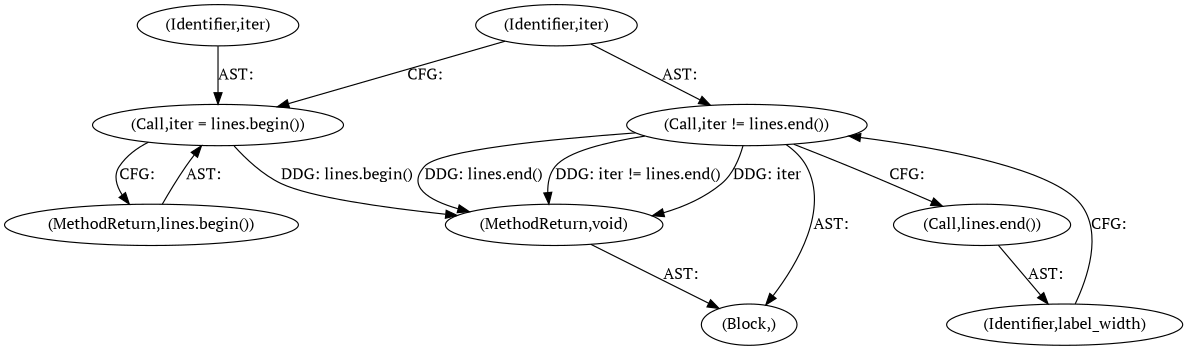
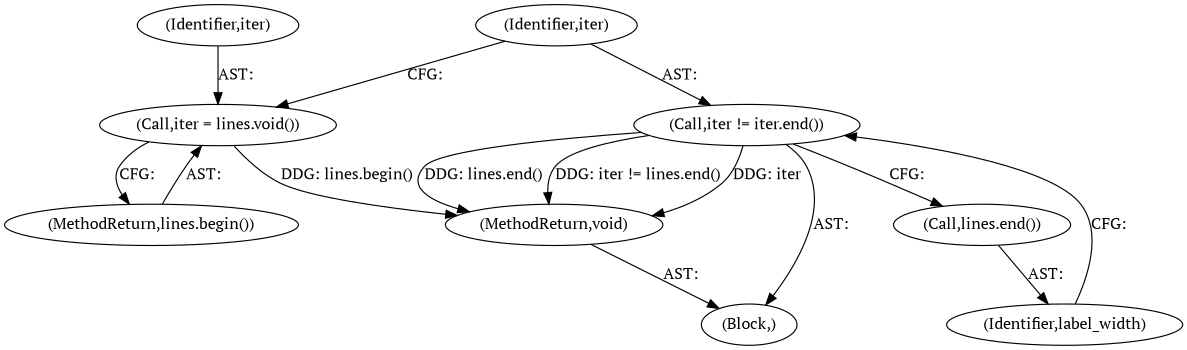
node "(Call,iter = lines.begin())": label "(Call,iter = lines.begin())" -> "(Call,iter = lines.void())"
node "(Call,iter != lines.end())": label "(Call,iter != lines.end())" -> "(Call,iter != iter.end())"
